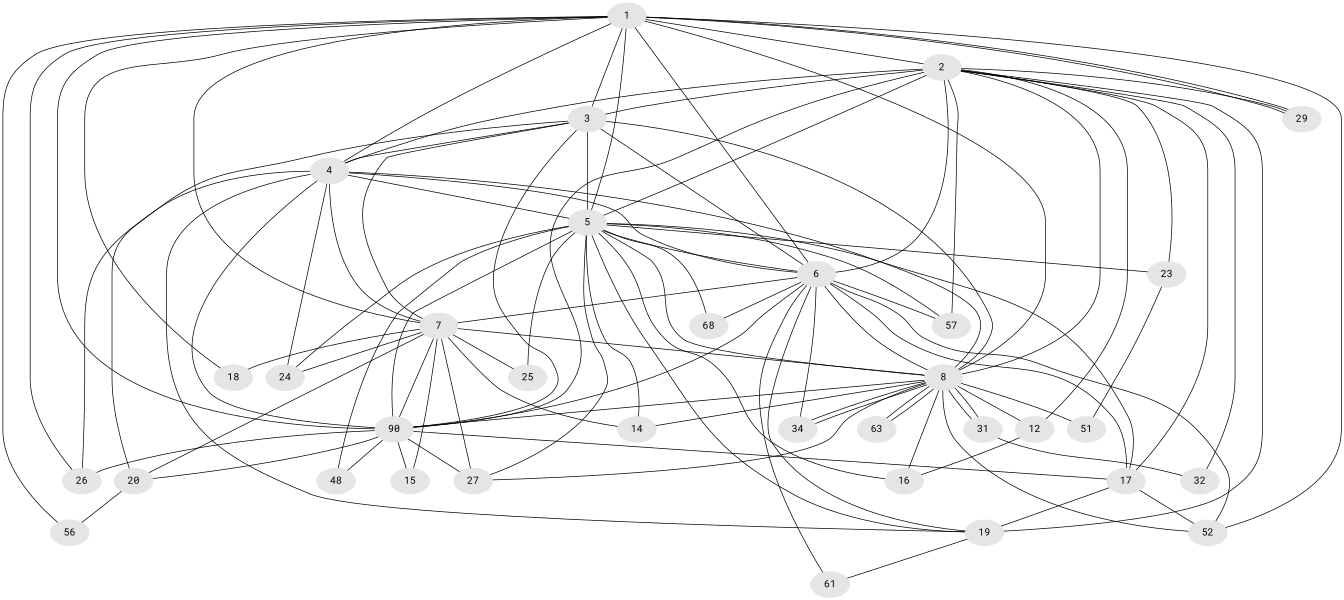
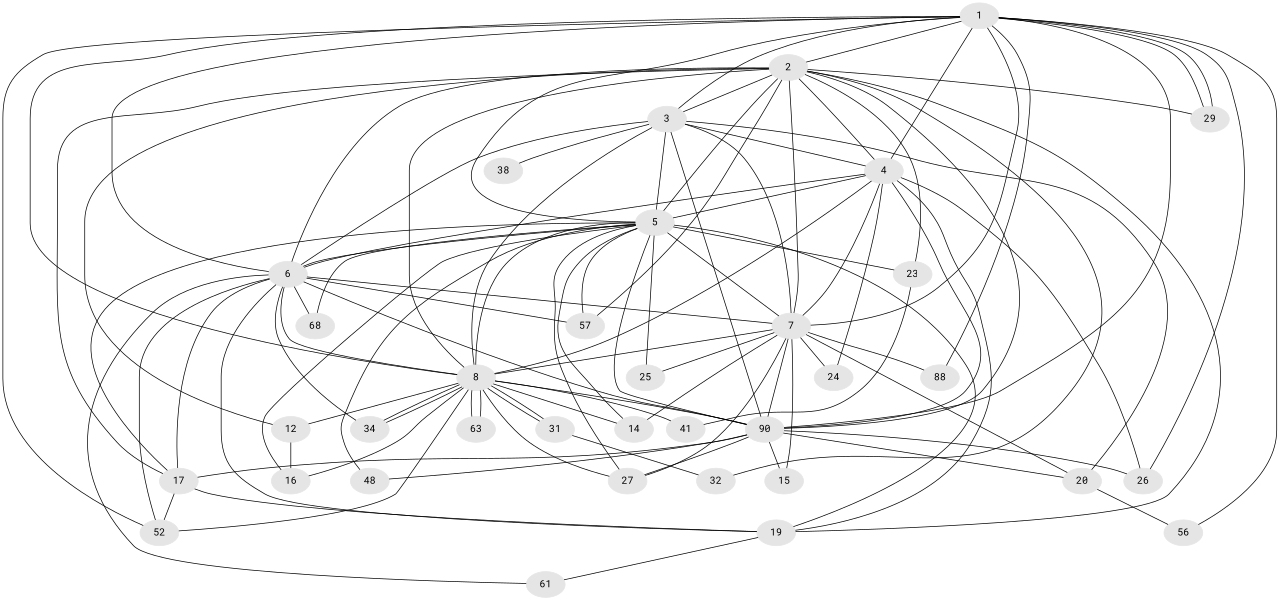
node "38": added
edge "2" -- "7": added
edge "5" -- "24": now "5" -- "7"
node "18": label "18" -> "88"
node "51": label "51" -> "41"
